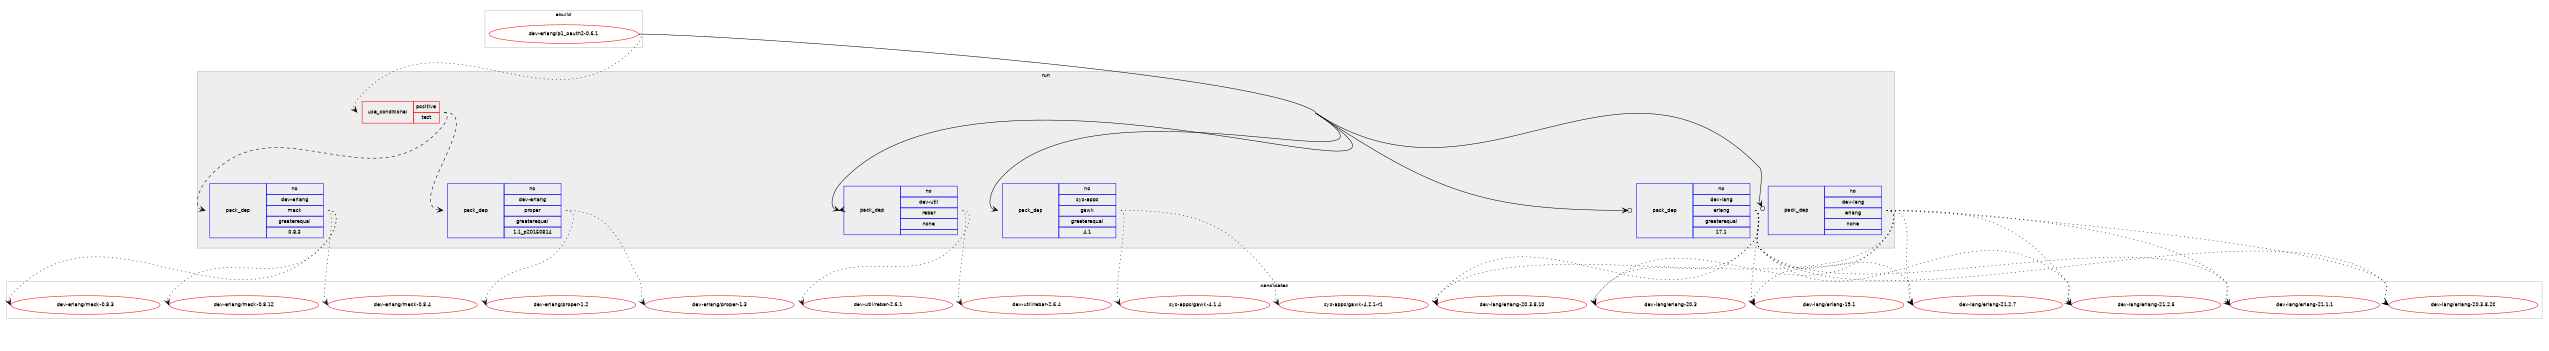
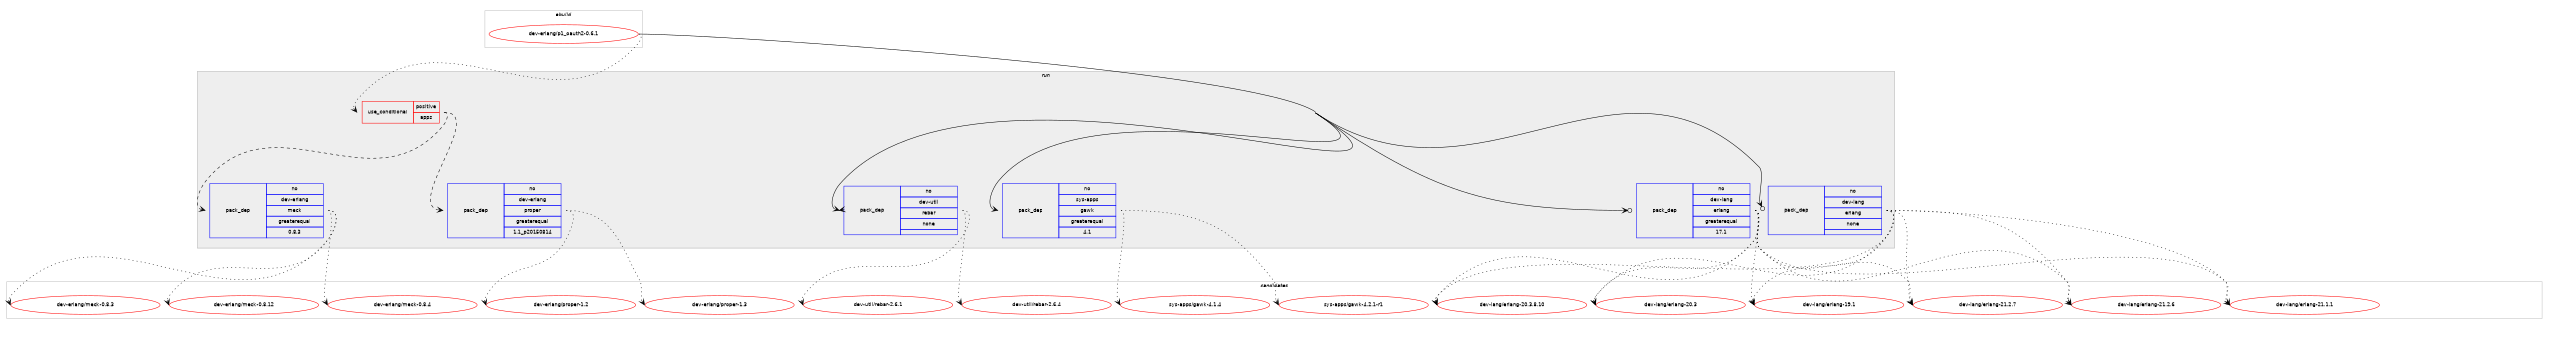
node "use_conditional": text "test" -> "apps"
node "dev-lang/erlang-20.3.8.20": removed
